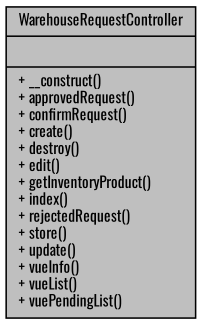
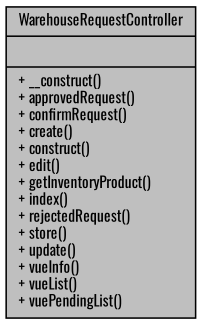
node "WarehouseRequestController": text "+ destroy()" -> "+ construct()"
